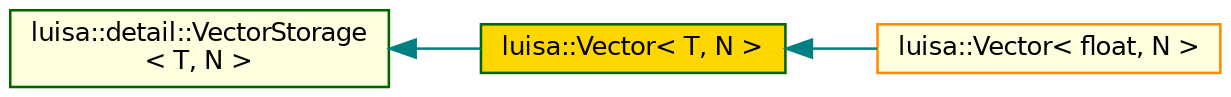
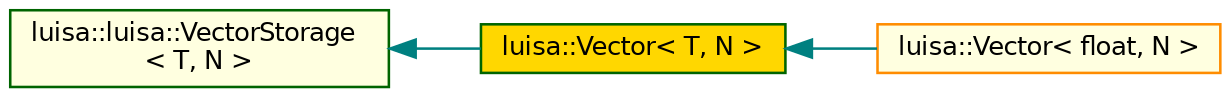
node "luisa::detail::VectorStorage < T, N >": label "luisa::detail::VectorStorage < T, N >" -> "luisa::luisa::VectorStorage < T, N >"
